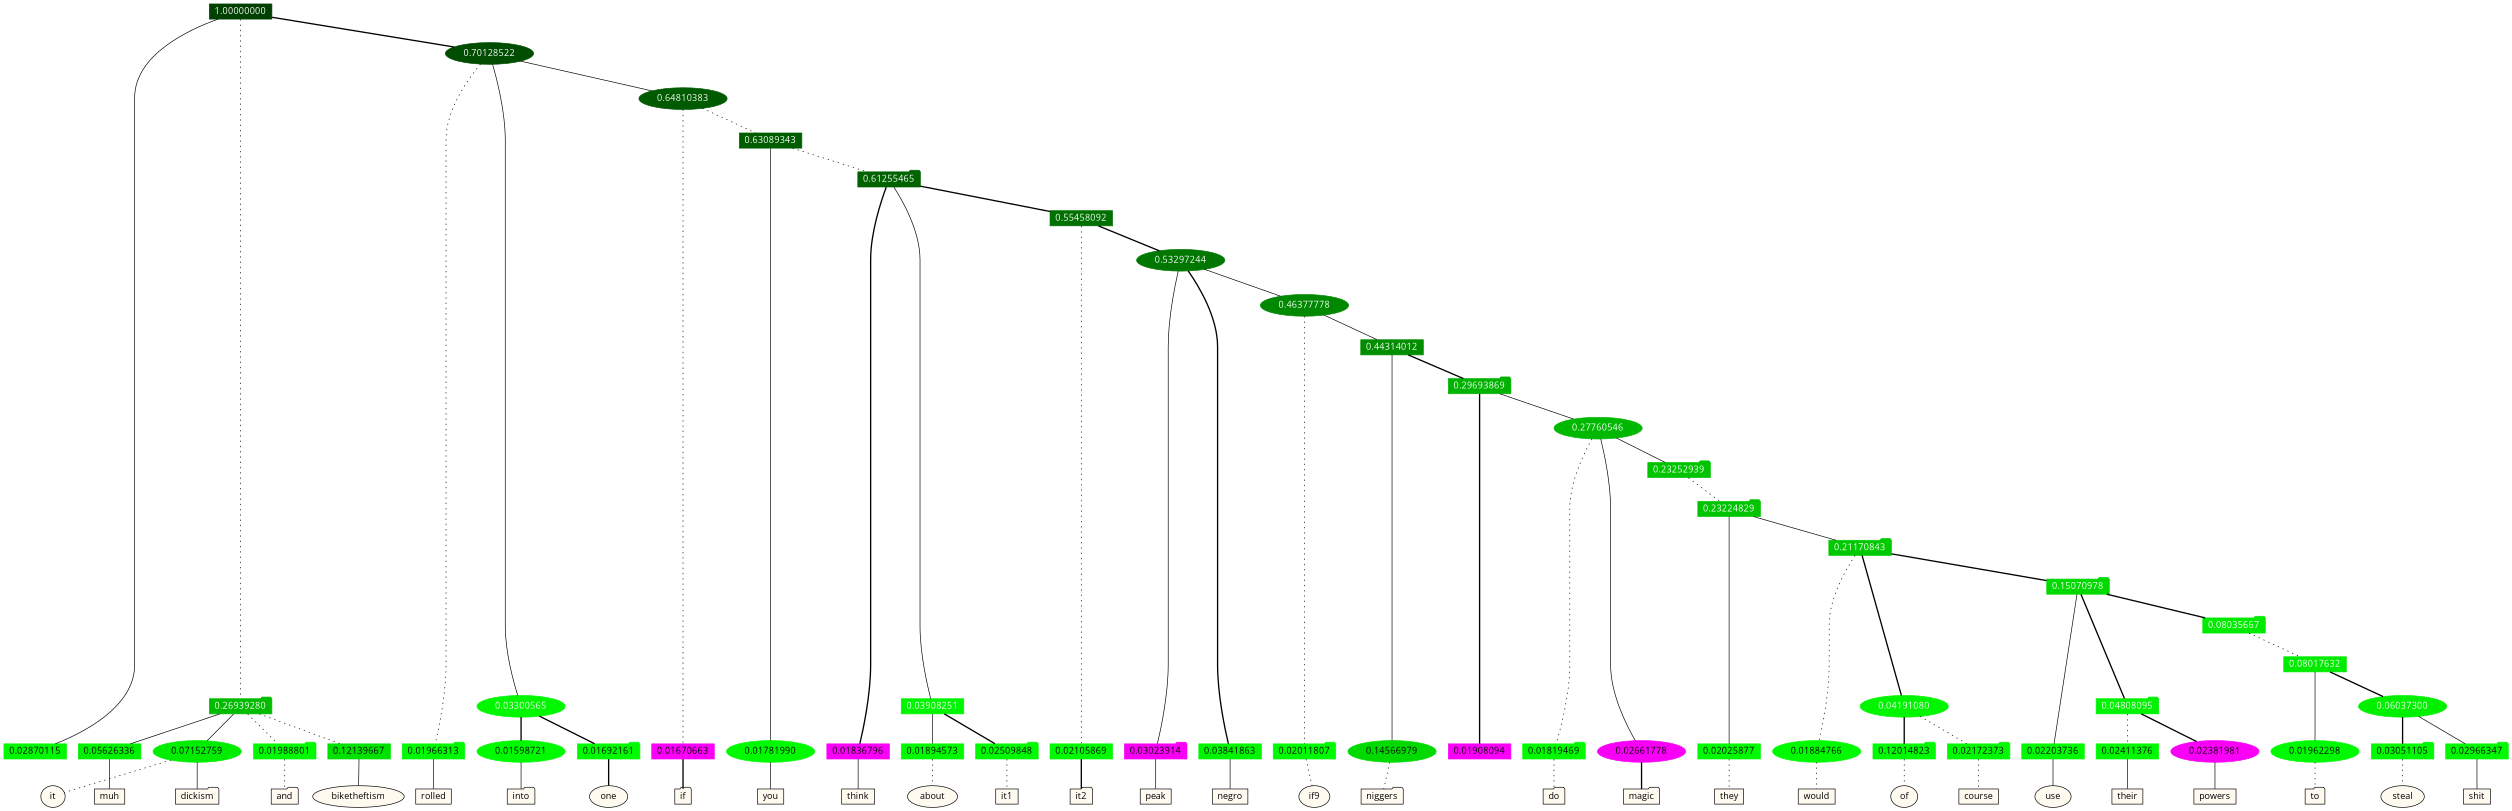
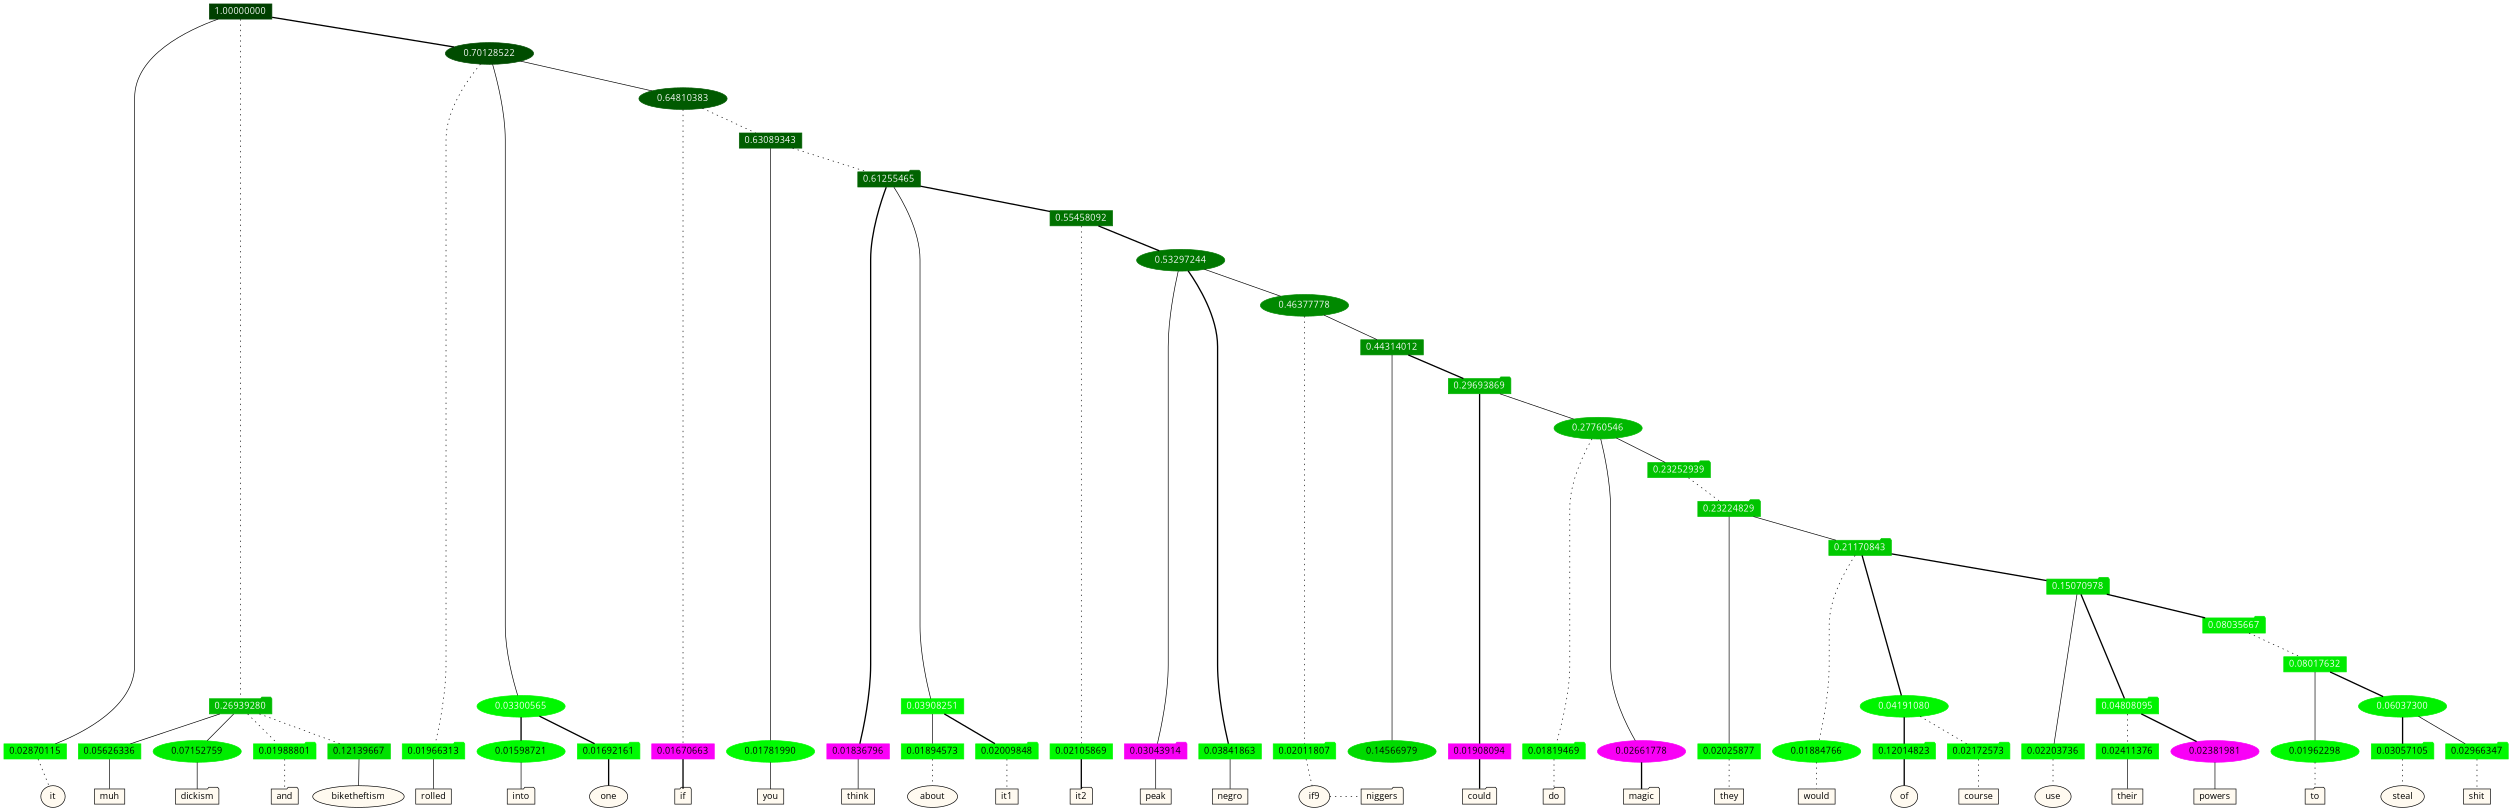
node "0.02509848": label "0.02509848" -> "0.02009848"
node "0.03023914": label "0.03023914" -> "0.03043914"
node "0.02172373": label "0.02172373" -> "0.02172573"
node "0.03051105": label "0.03051105" -> "0.03057105"
edge "0.12014823" -- "of": style dotted -> bold
edge "0.02203736" -- "use": style solid -> dotted
edge "0.02966347" -- "shit": style solid -> dotted
edge "0.07152759" -- "it": now "0.02870115" -- "it"
edge "0.14566979" -- "niggers": now "if9" -- "niggers"
node "could": added
